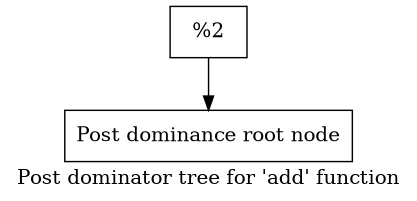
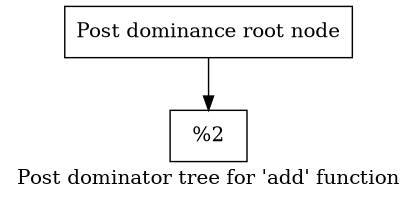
edge "%2" -> "Post dominance root node": reversed
